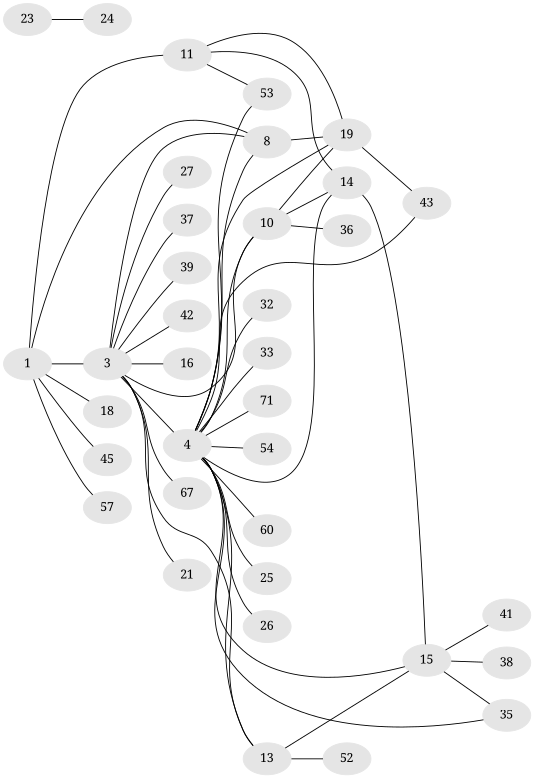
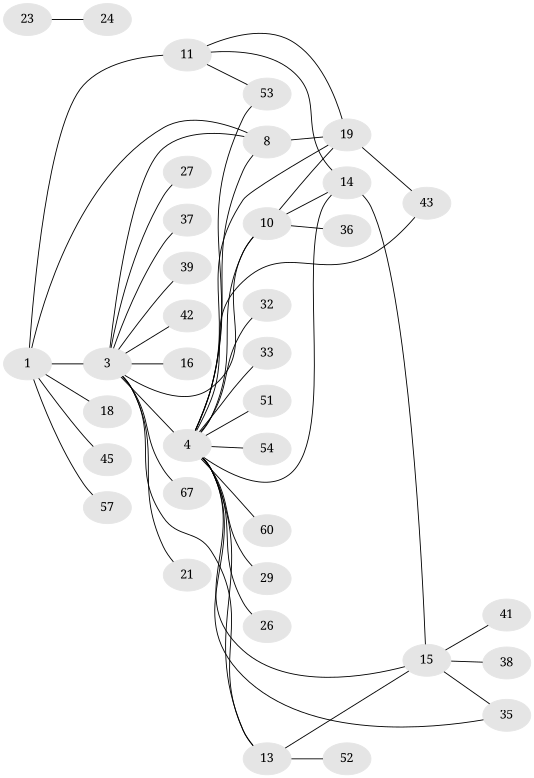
node "71": label "71" -> "51"
node "25": label "25" -> "29"
